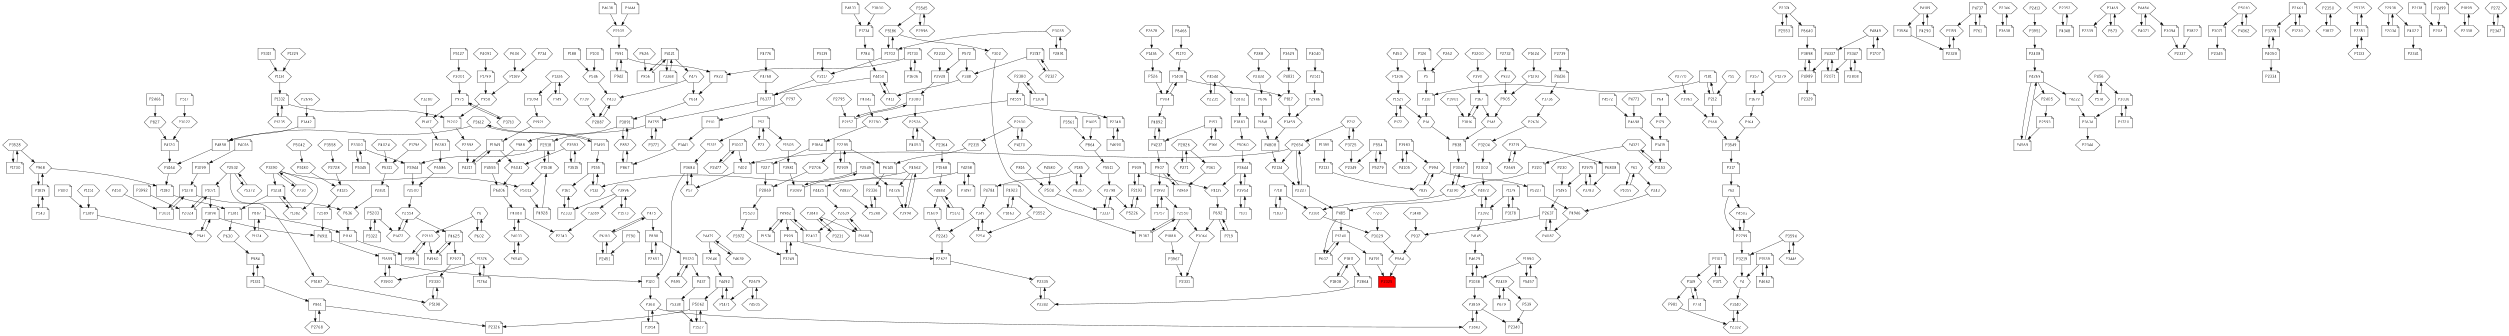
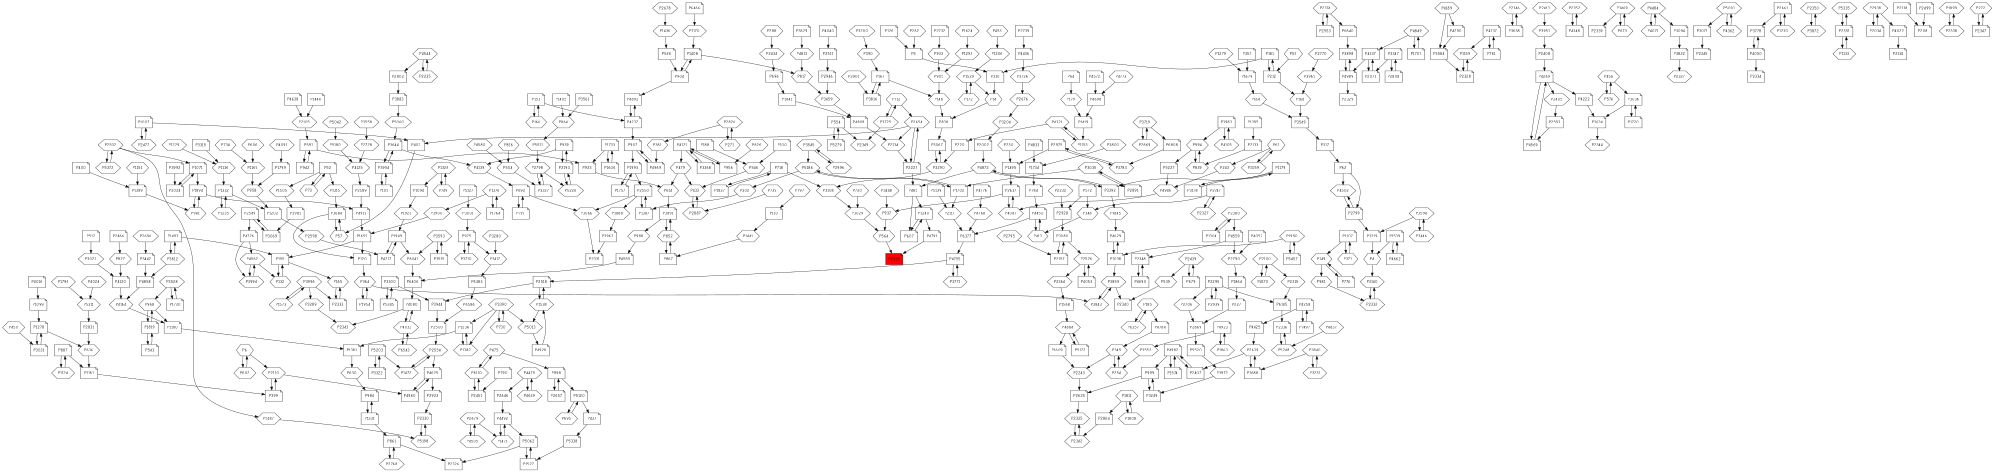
edge "P4290" -> "P4189": now "P4290" -> "P3584"
edge "P3094" -> "P2337": now "P3094" -> "P3822"
node "P4042": label "P4042" -> "P4052"
edge "P4562" -> "P4726": reversed
edge "P1659" -> "P3900": now "P1659" -> "P155"
